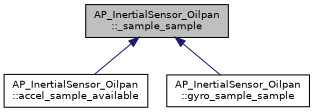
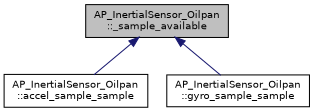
node "AP_InertialSensor_Oilpan ::_sample_sample": label "AP_InertialSensor_Oilpan ::_sample_sample" -> "AP_InertialSensor_Oilpan ::_sample_available"
node "AP_InertialSensor_Oilpan ::accel_sample_available": label "AP_InertialSensor_Oilpan ::accel_sample_available" -> "AP_InertialSensor_Oilpan ::accel_sample_sample"
